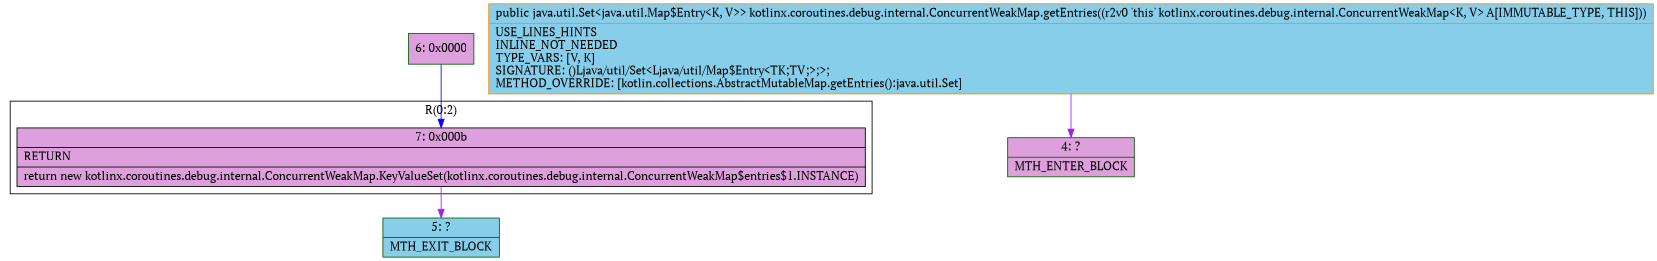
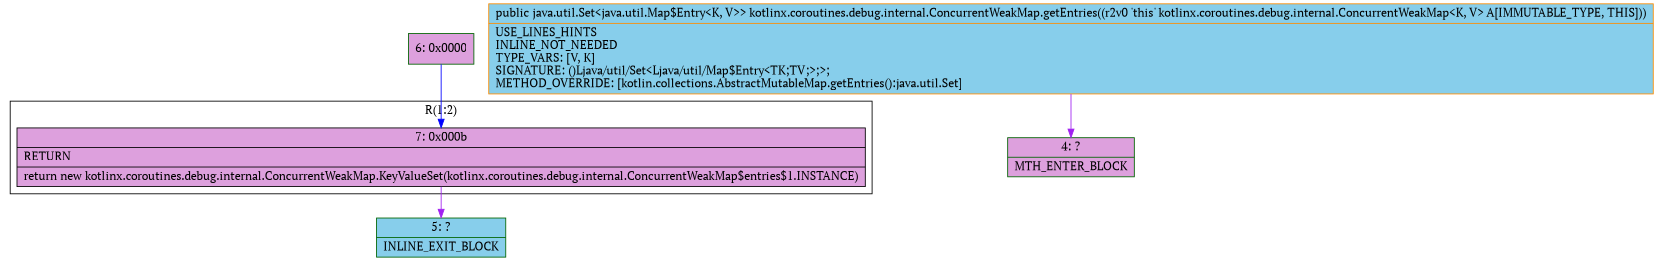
cluster "R(0:2)": label "R(0:2)" -> "R(1:2)"
node "5: ?": text "MTH_EXIT_BLOCK" -> "INLINE_EXIT_BLOCK"
